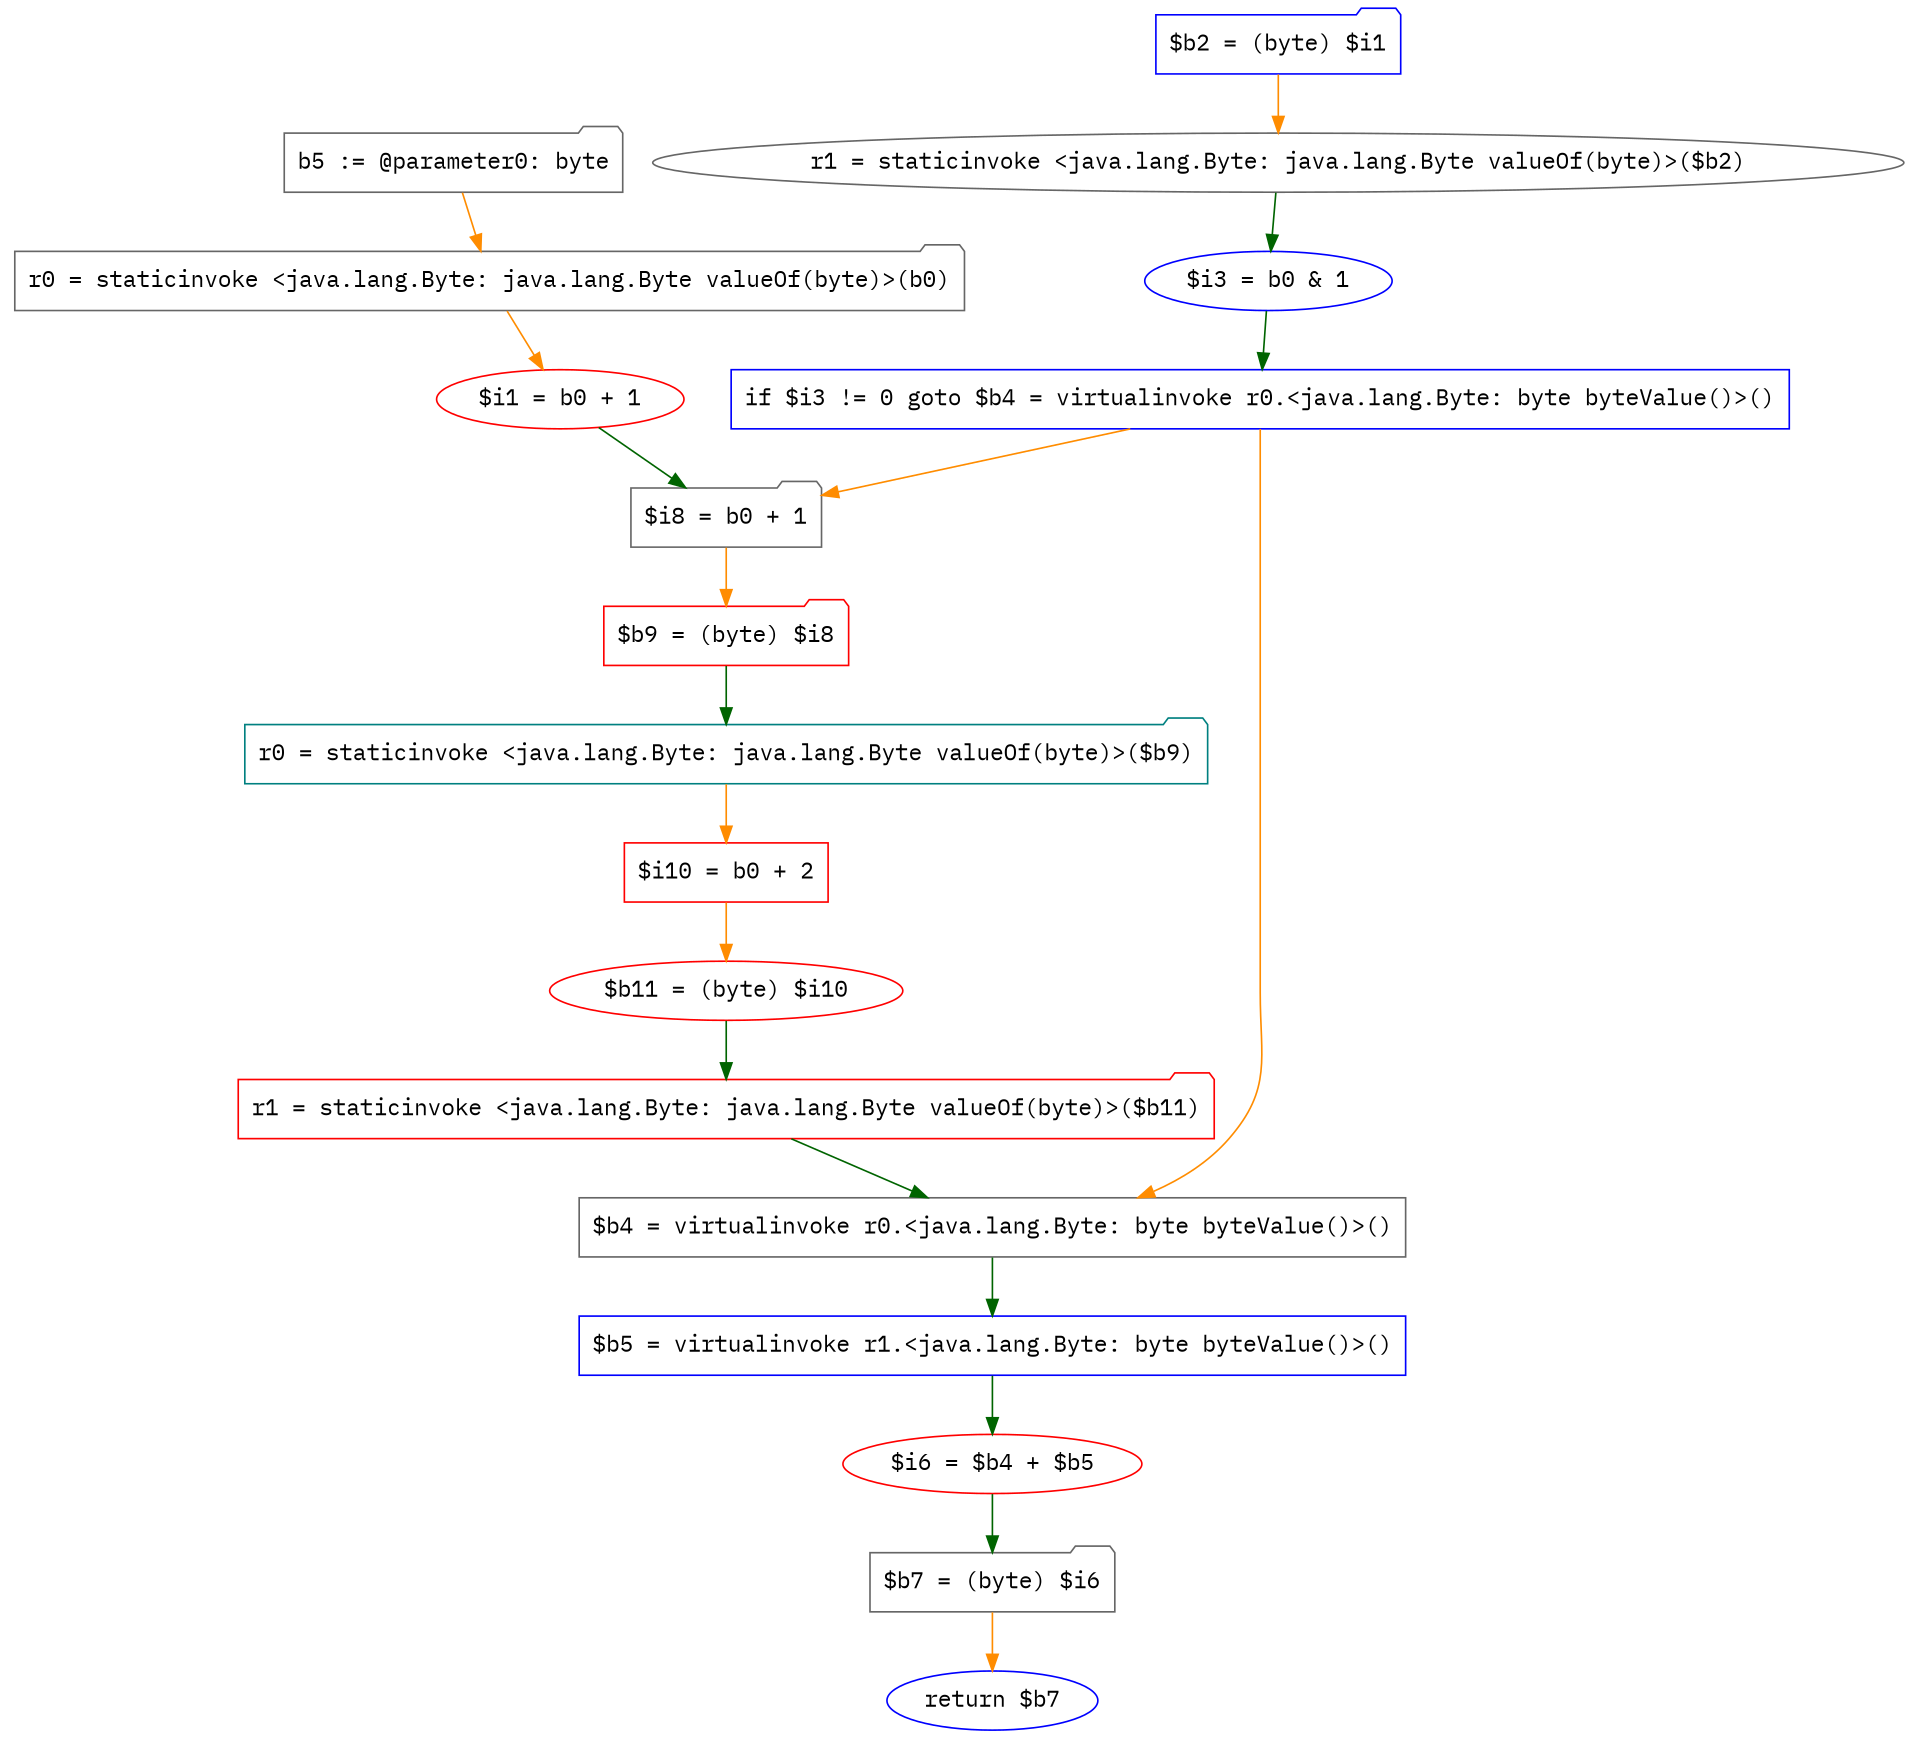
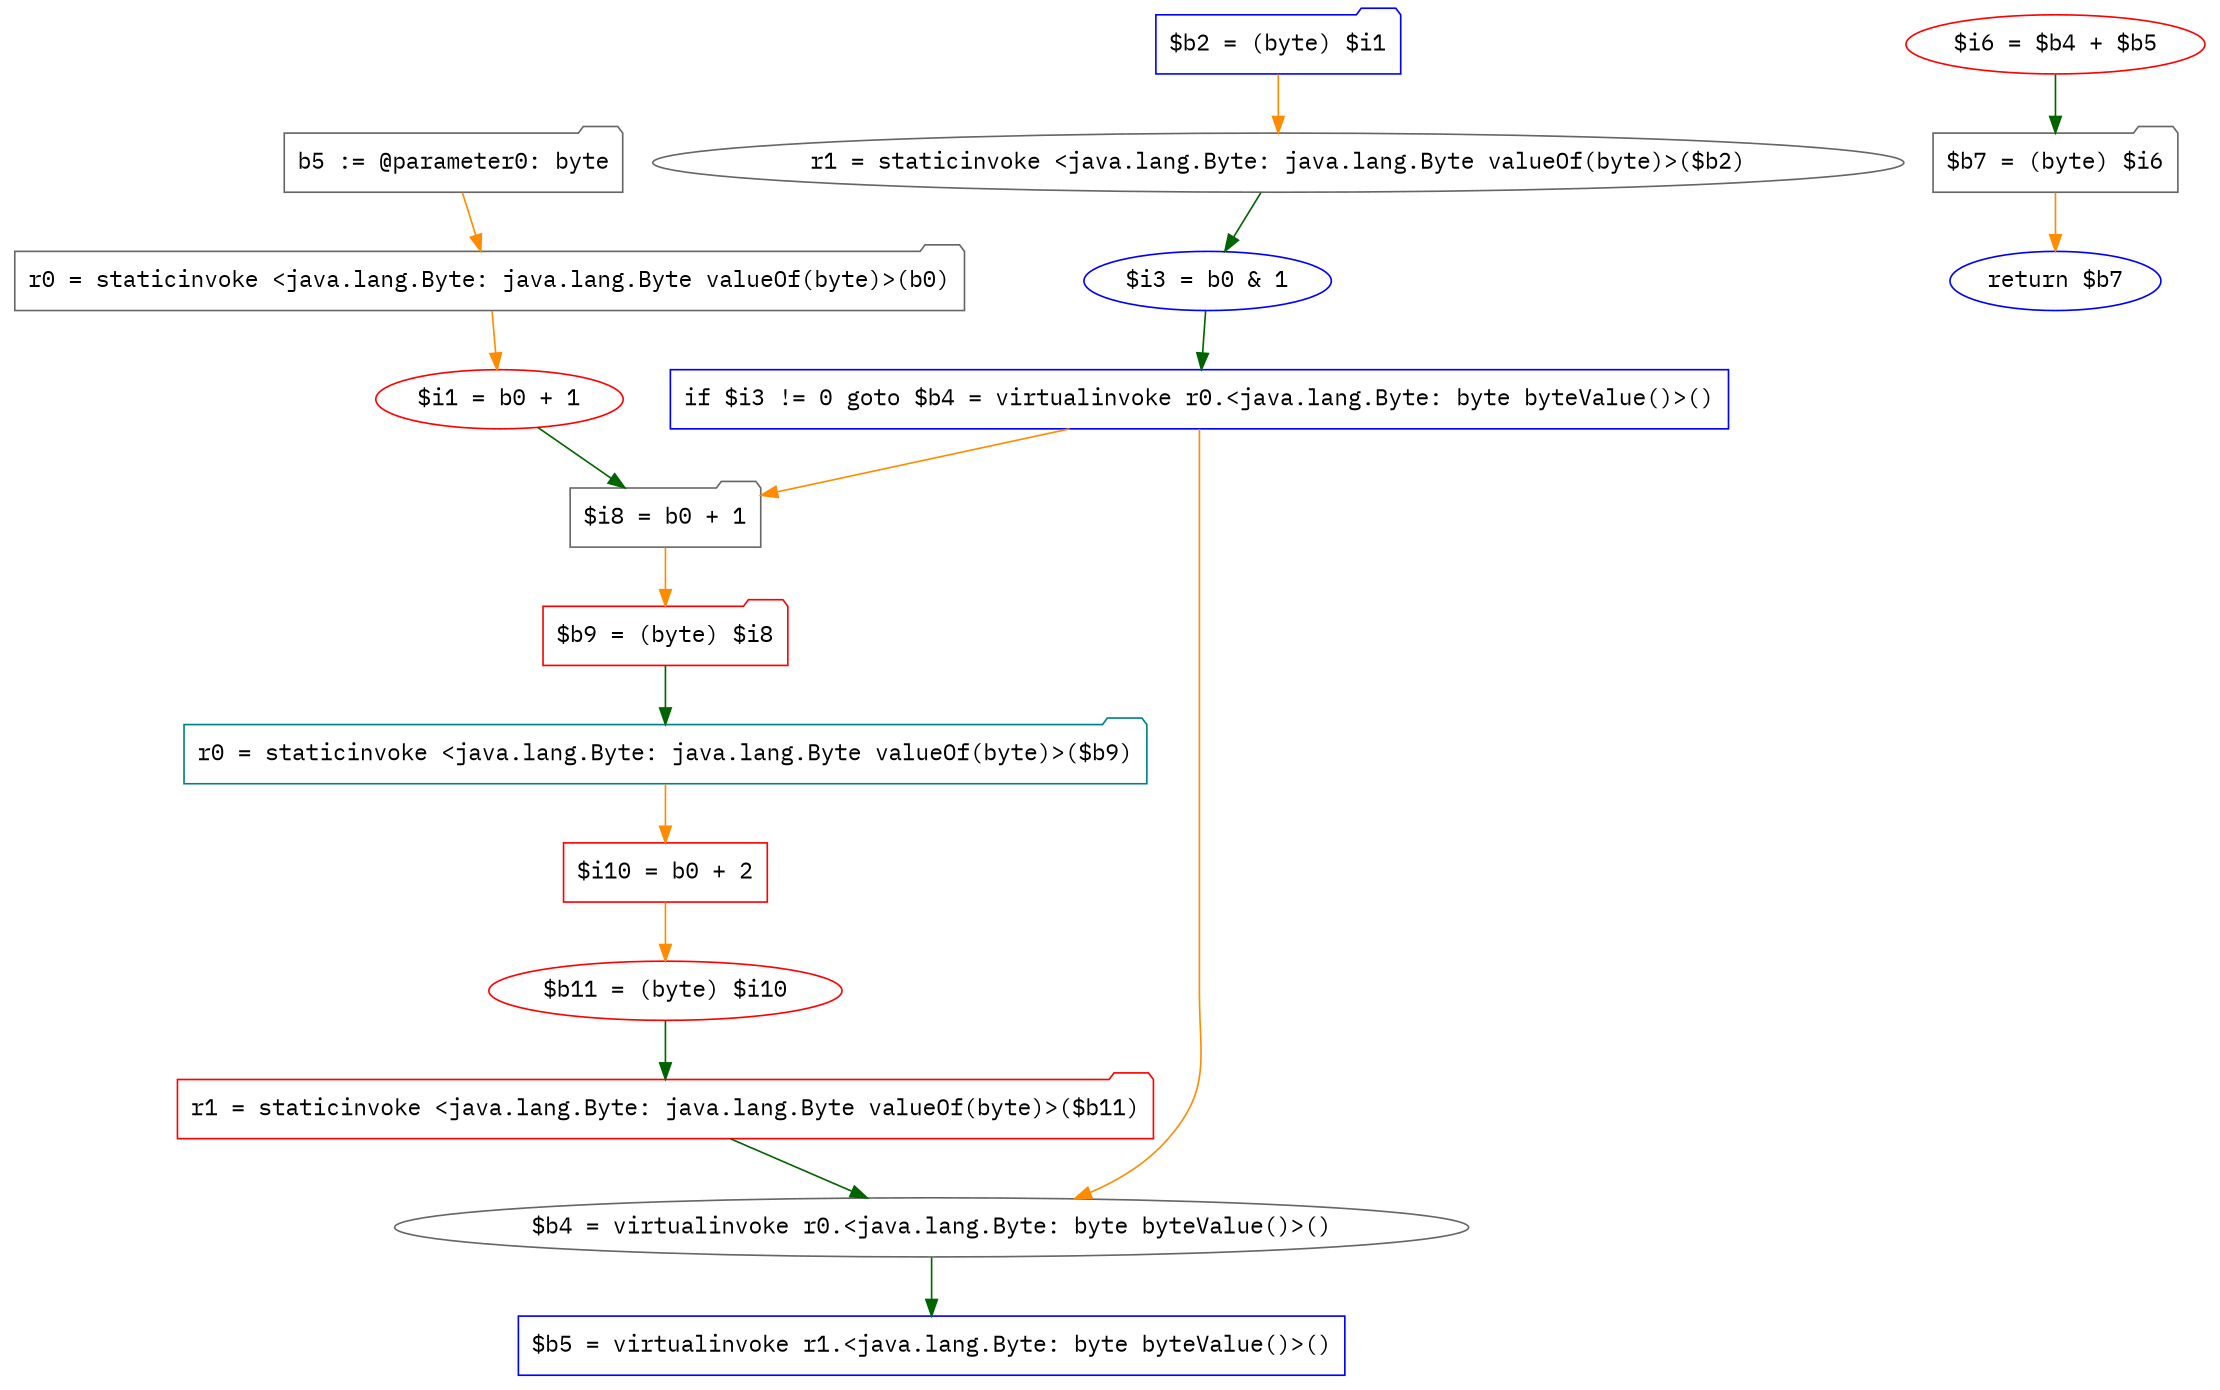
node "$b4 = virtualinvoke r0.<java.lang.Byte: byte byteValue()>()": shape box -> ellipse
edge "$b5 = virtualinvoke r1.<java.lang.Byte: byte byteValue()>()" -> "$i6 = $b4 + $b5": removed
